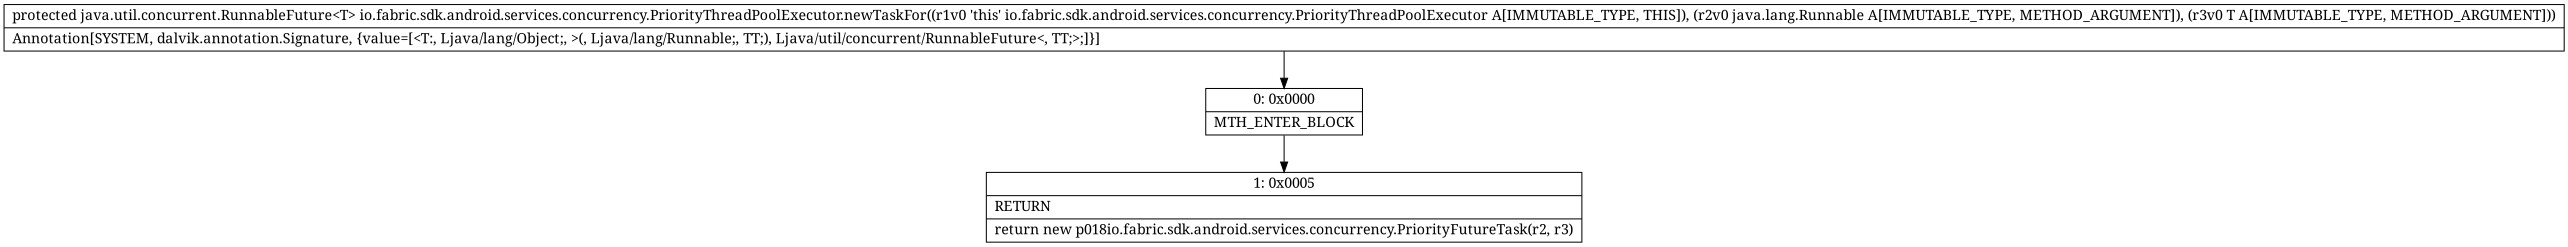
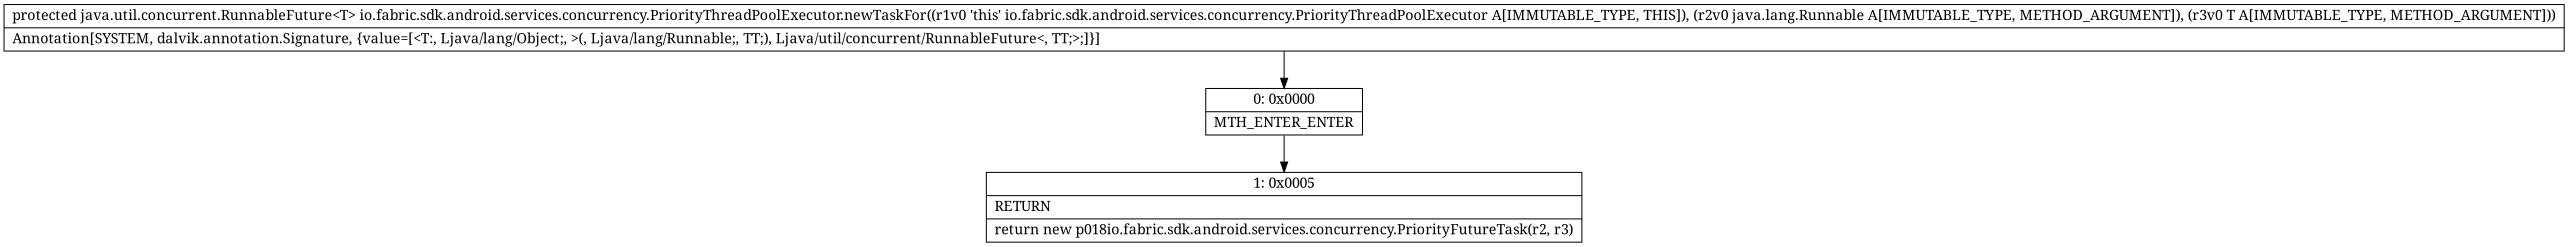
node "0: 0x0000": text "MTH_ENTER_BLOCK" -> "MTH_ENTER_ENTER"
